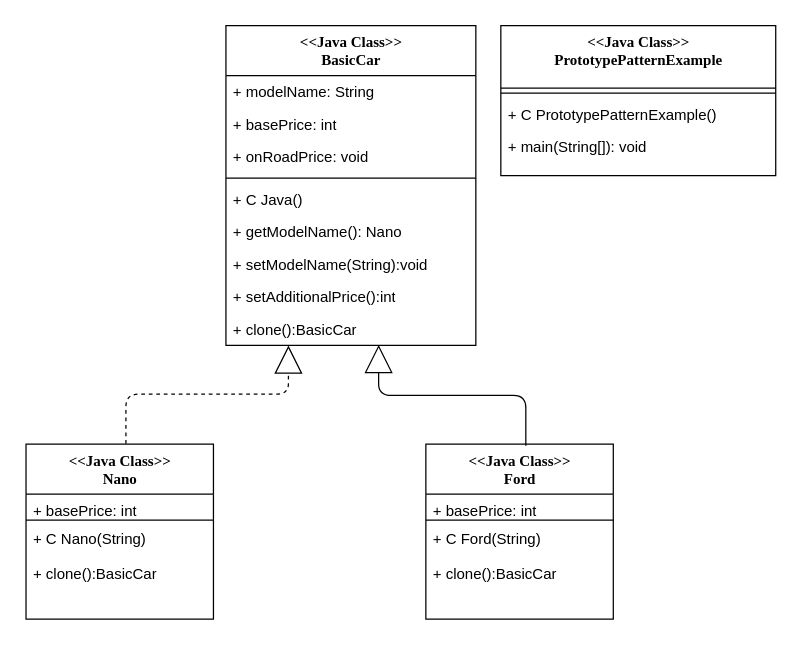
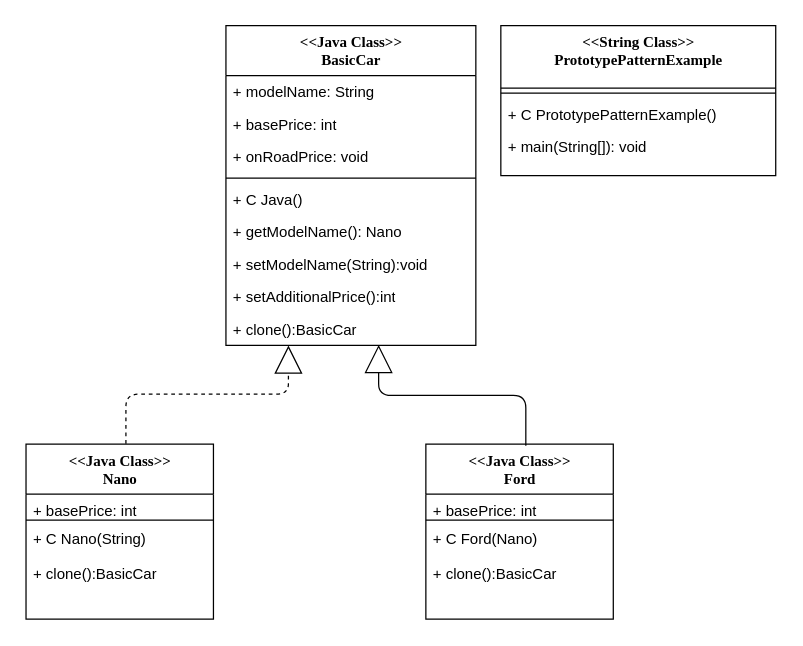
node "<<Java Class>> PrototypePatternExample": label "<<Java Class>> PrototypePatternExample" -> "<<String Class>> PrototypePatternExample"
node "+ C Ford(String)": label "+ C Ford(String)" -> "+ C Ford(Nano)"
